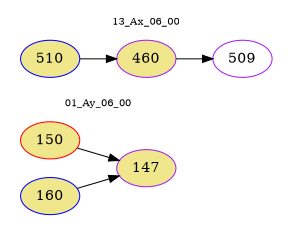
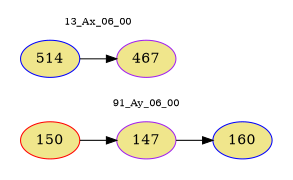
node "510": label "510" -> "514"
node "460": label "460" -> "467"
node "509": removed
cluster "01_Ay_06_00": label "01_Ay_06_00" -> "91_Ay_06_00"
edge "160" -> "147": reversed
